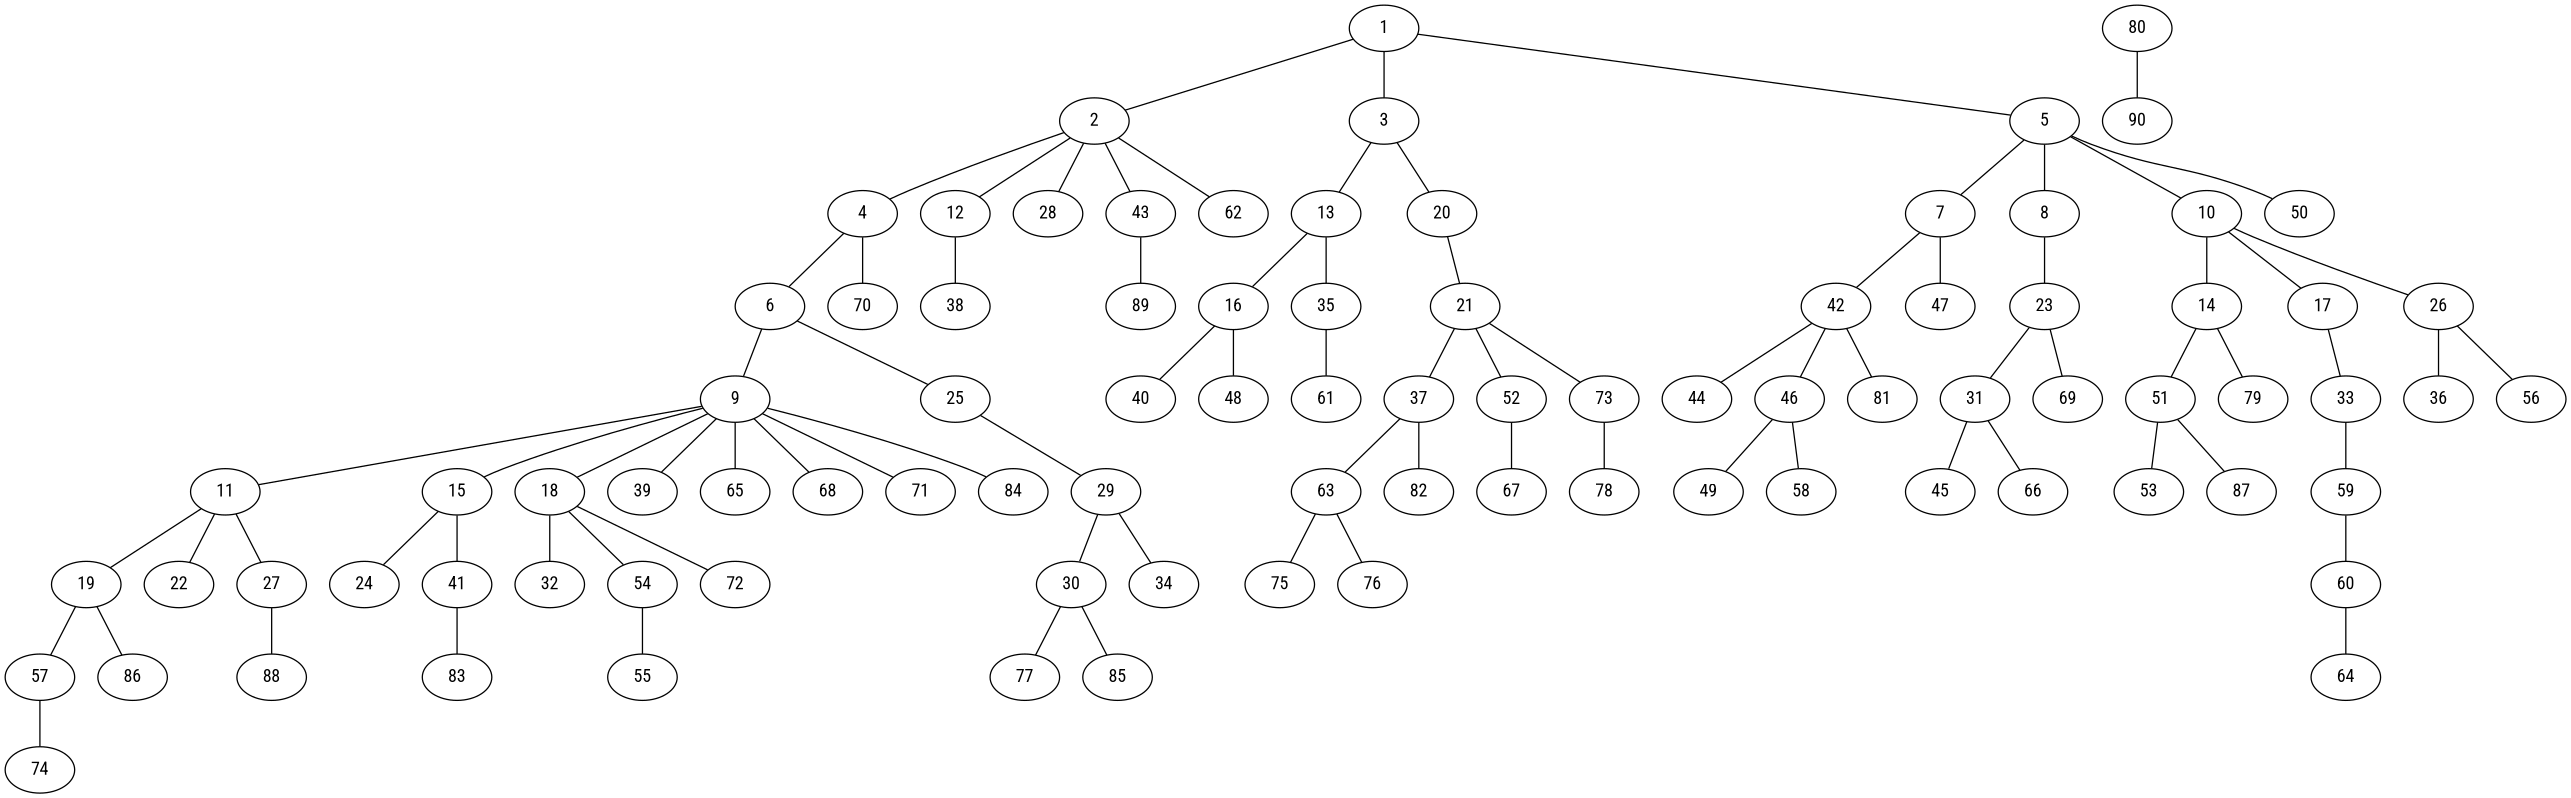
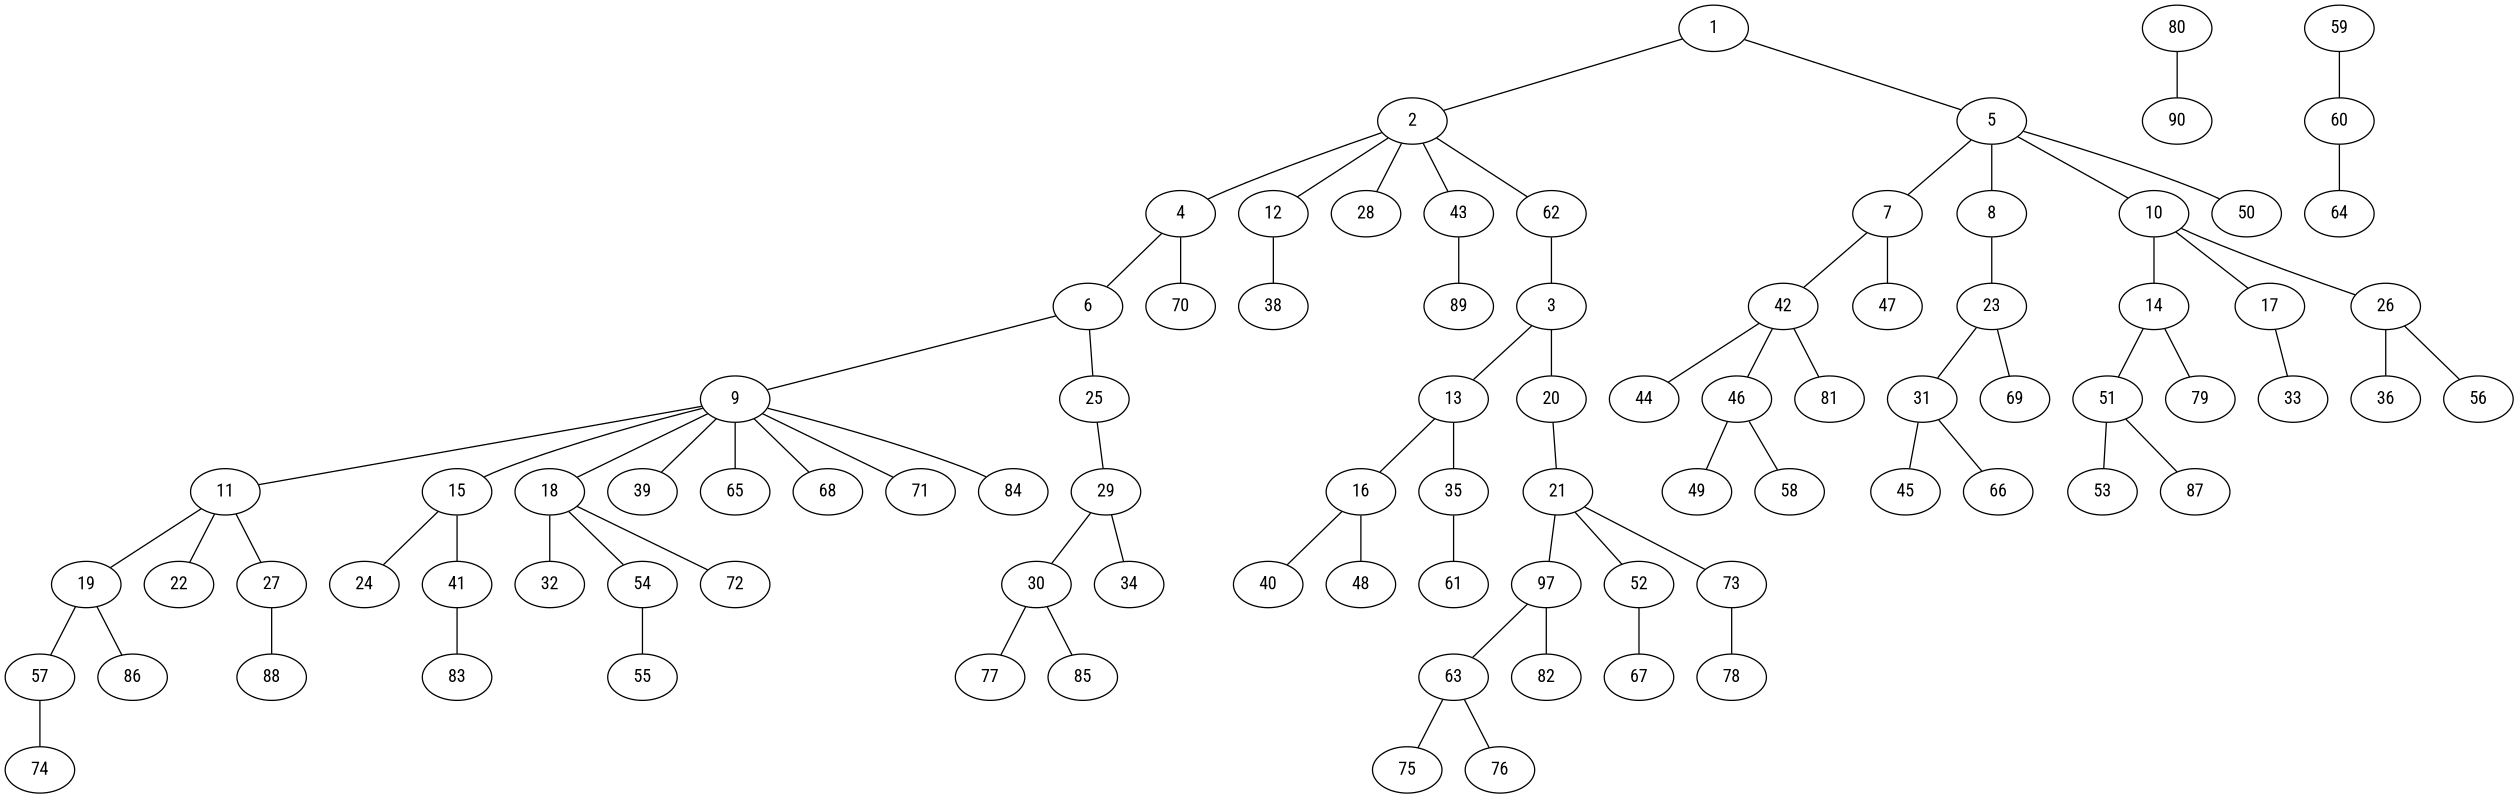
edge "1" -- "3": now "62" -- "3"
node "37": label "37" -> "97"
edge "33" -- "59": removed
